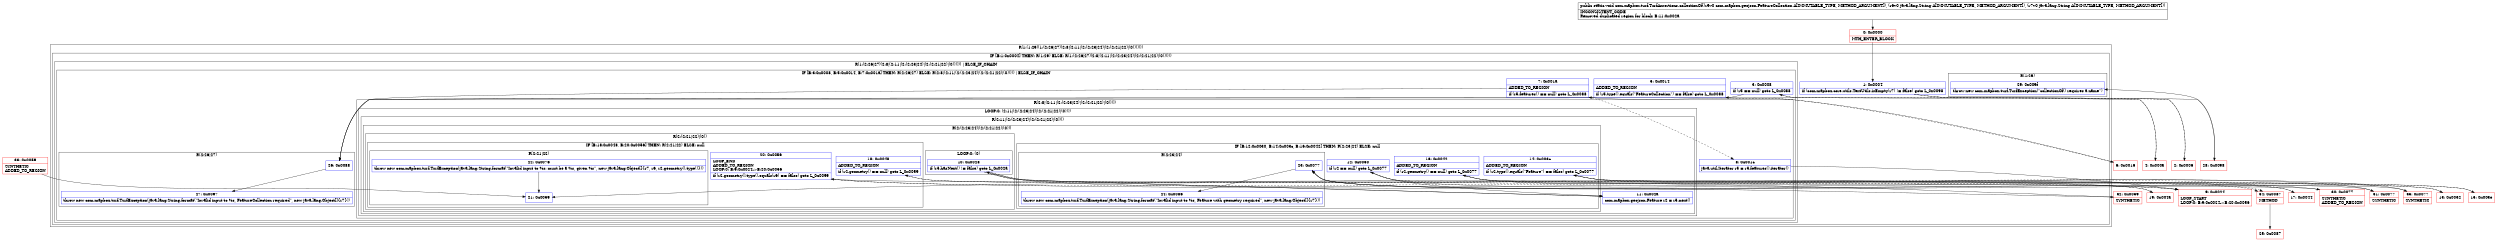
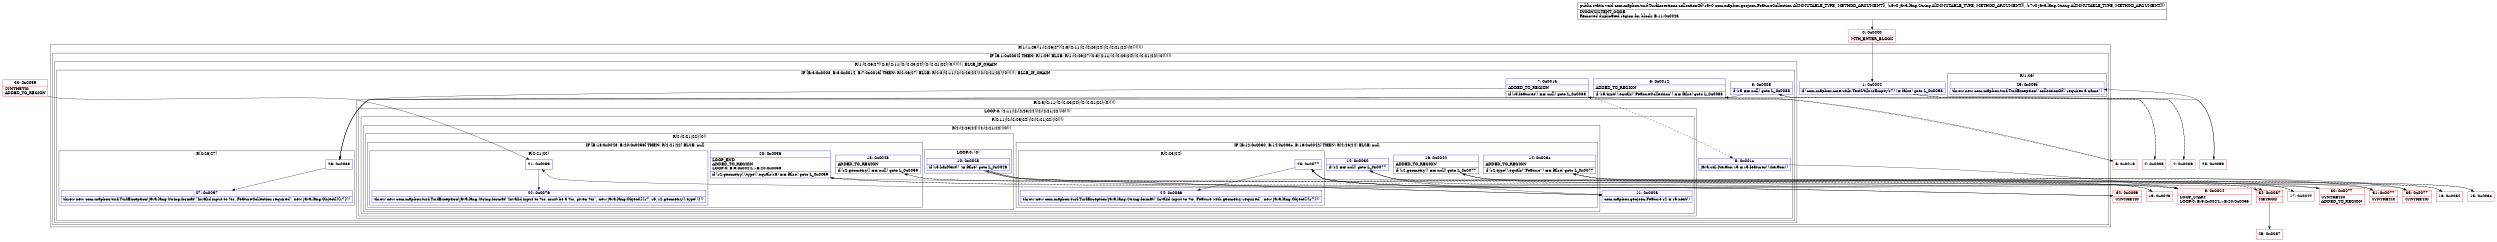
edge "22: 0x0076" -> "21: 0x0059": reversed
